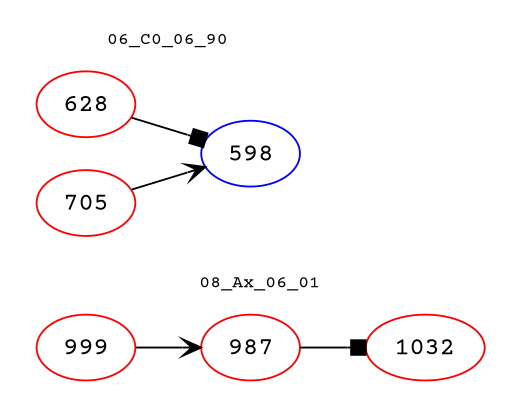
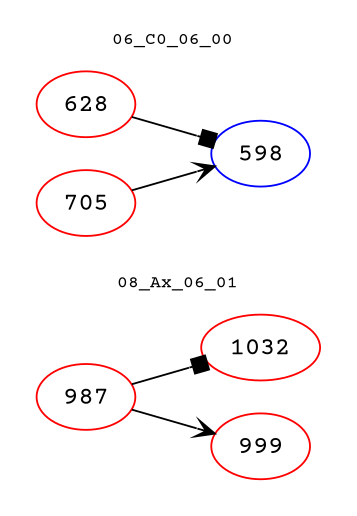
cluster "06_C0_06_90": label "06_C0_06_90" -> "06_C0_06_00"
edge "999" -> "987": reversed
